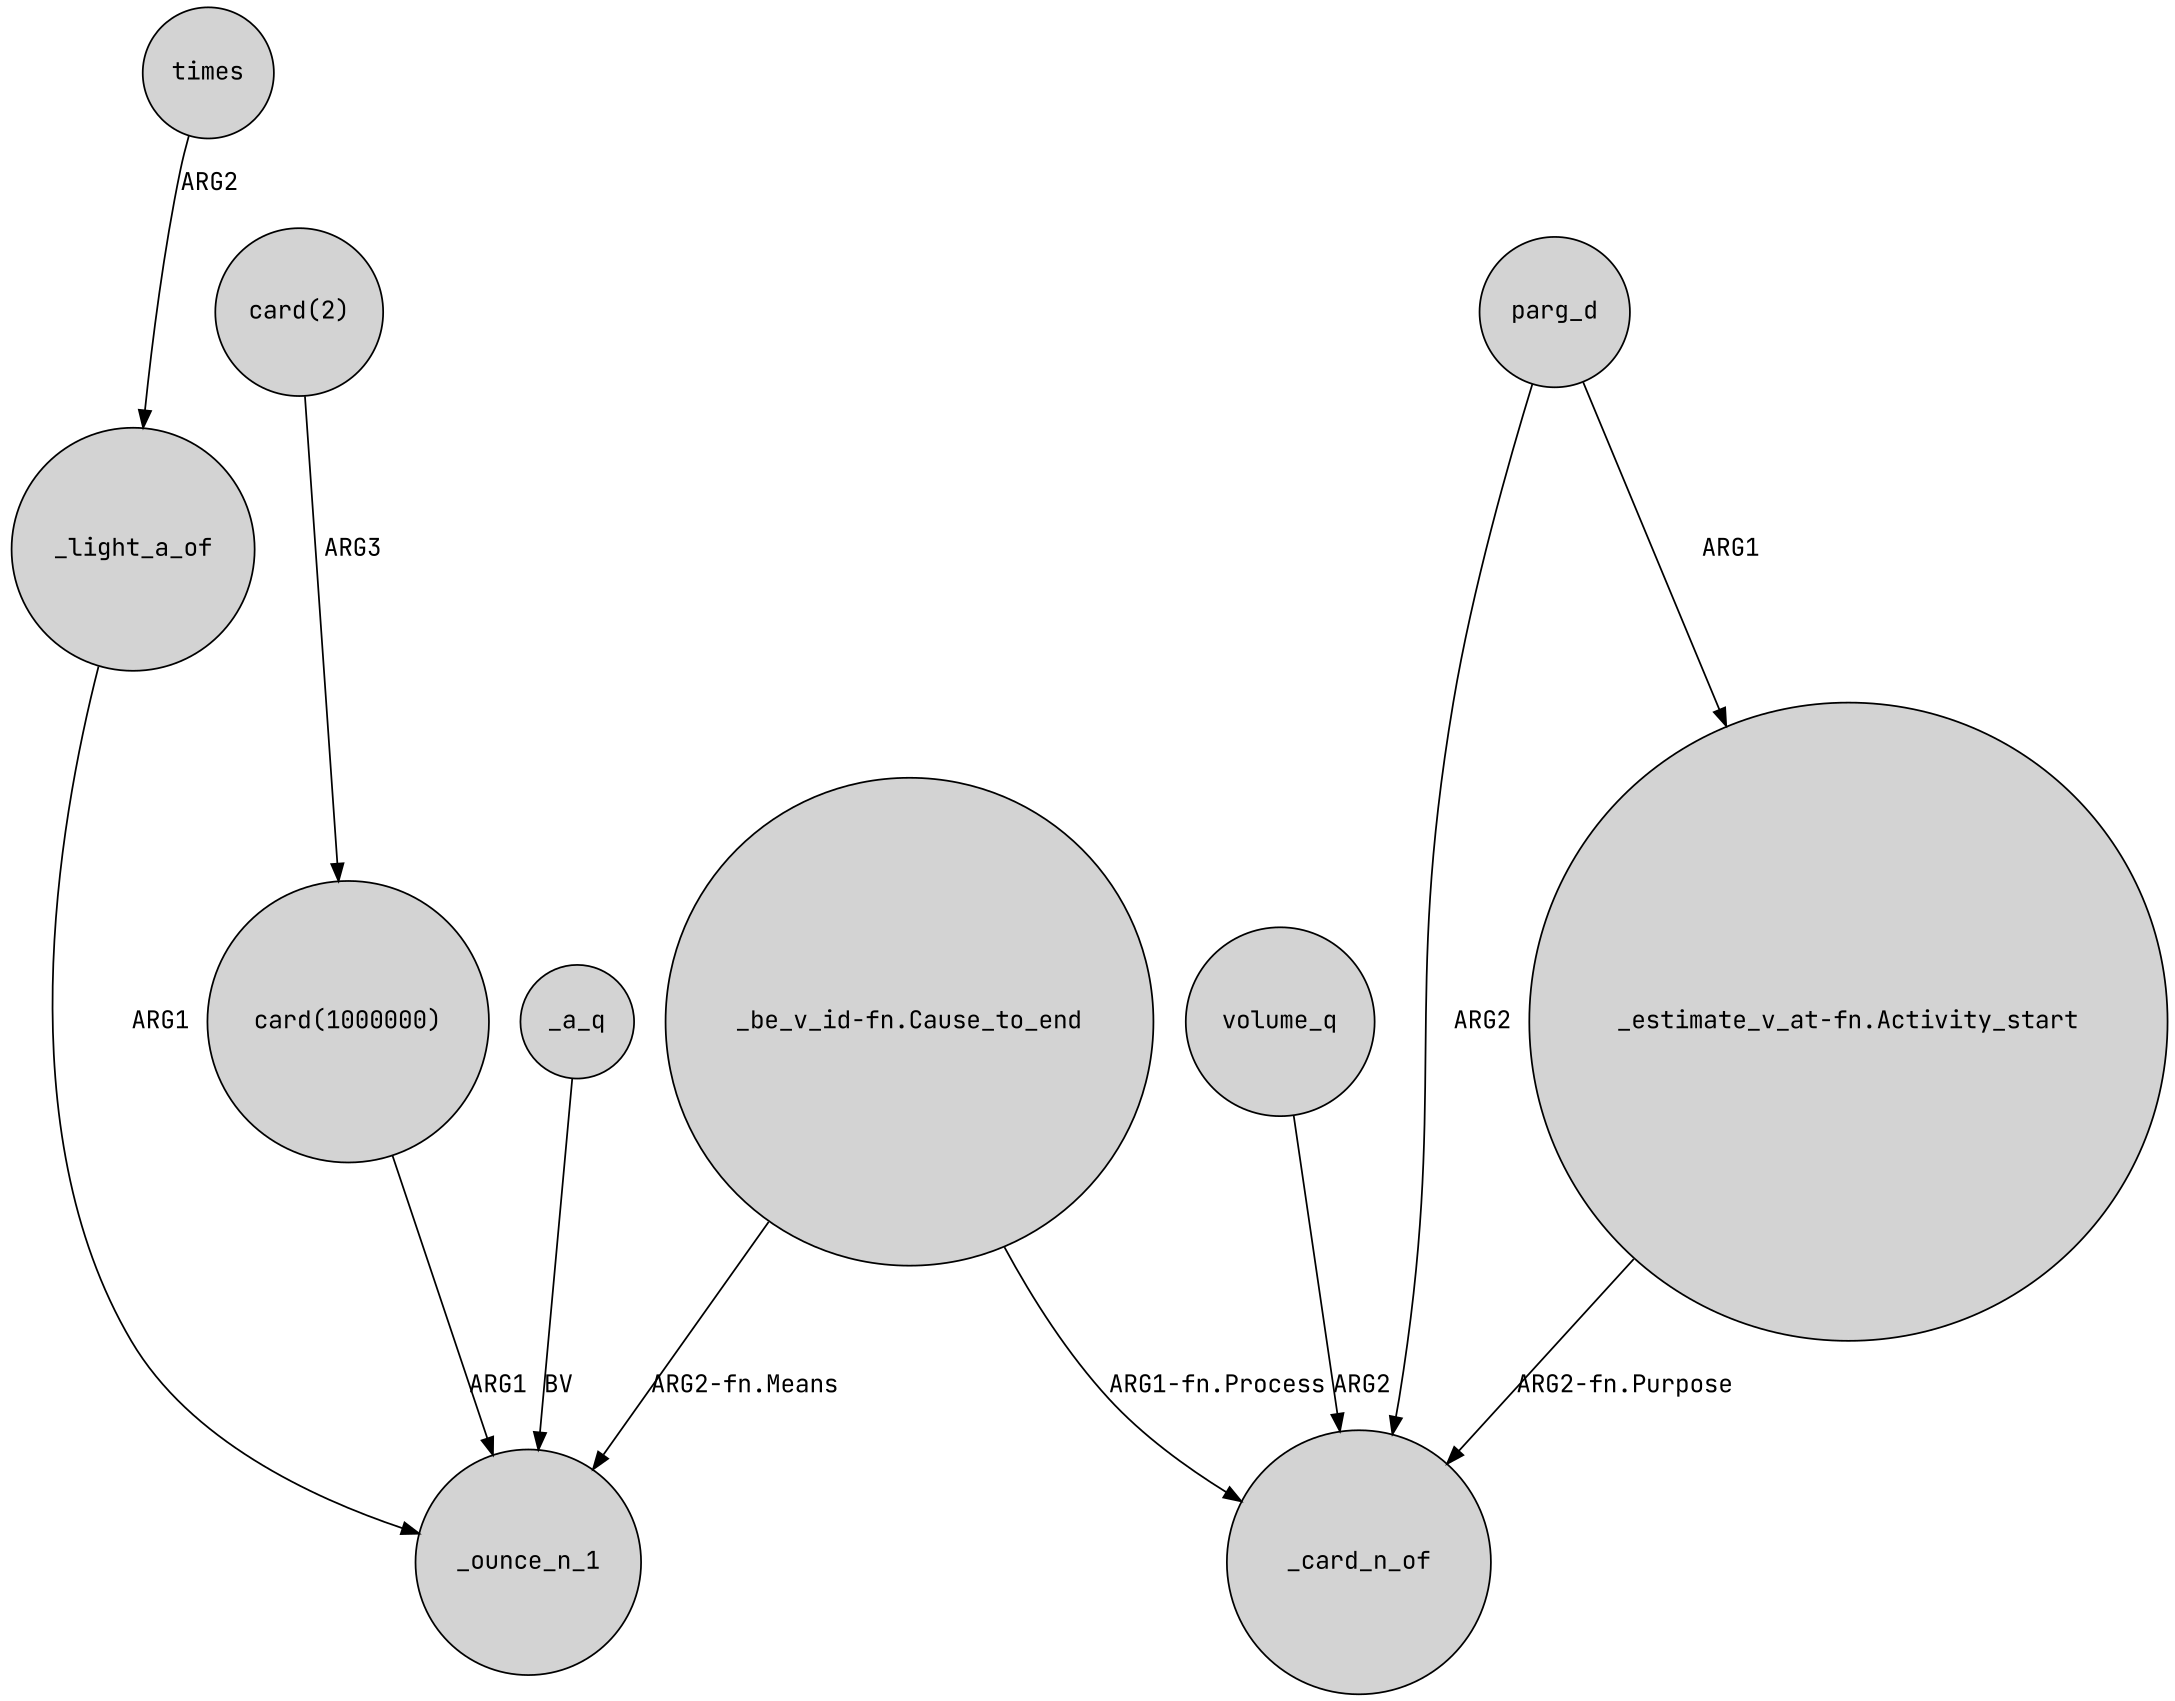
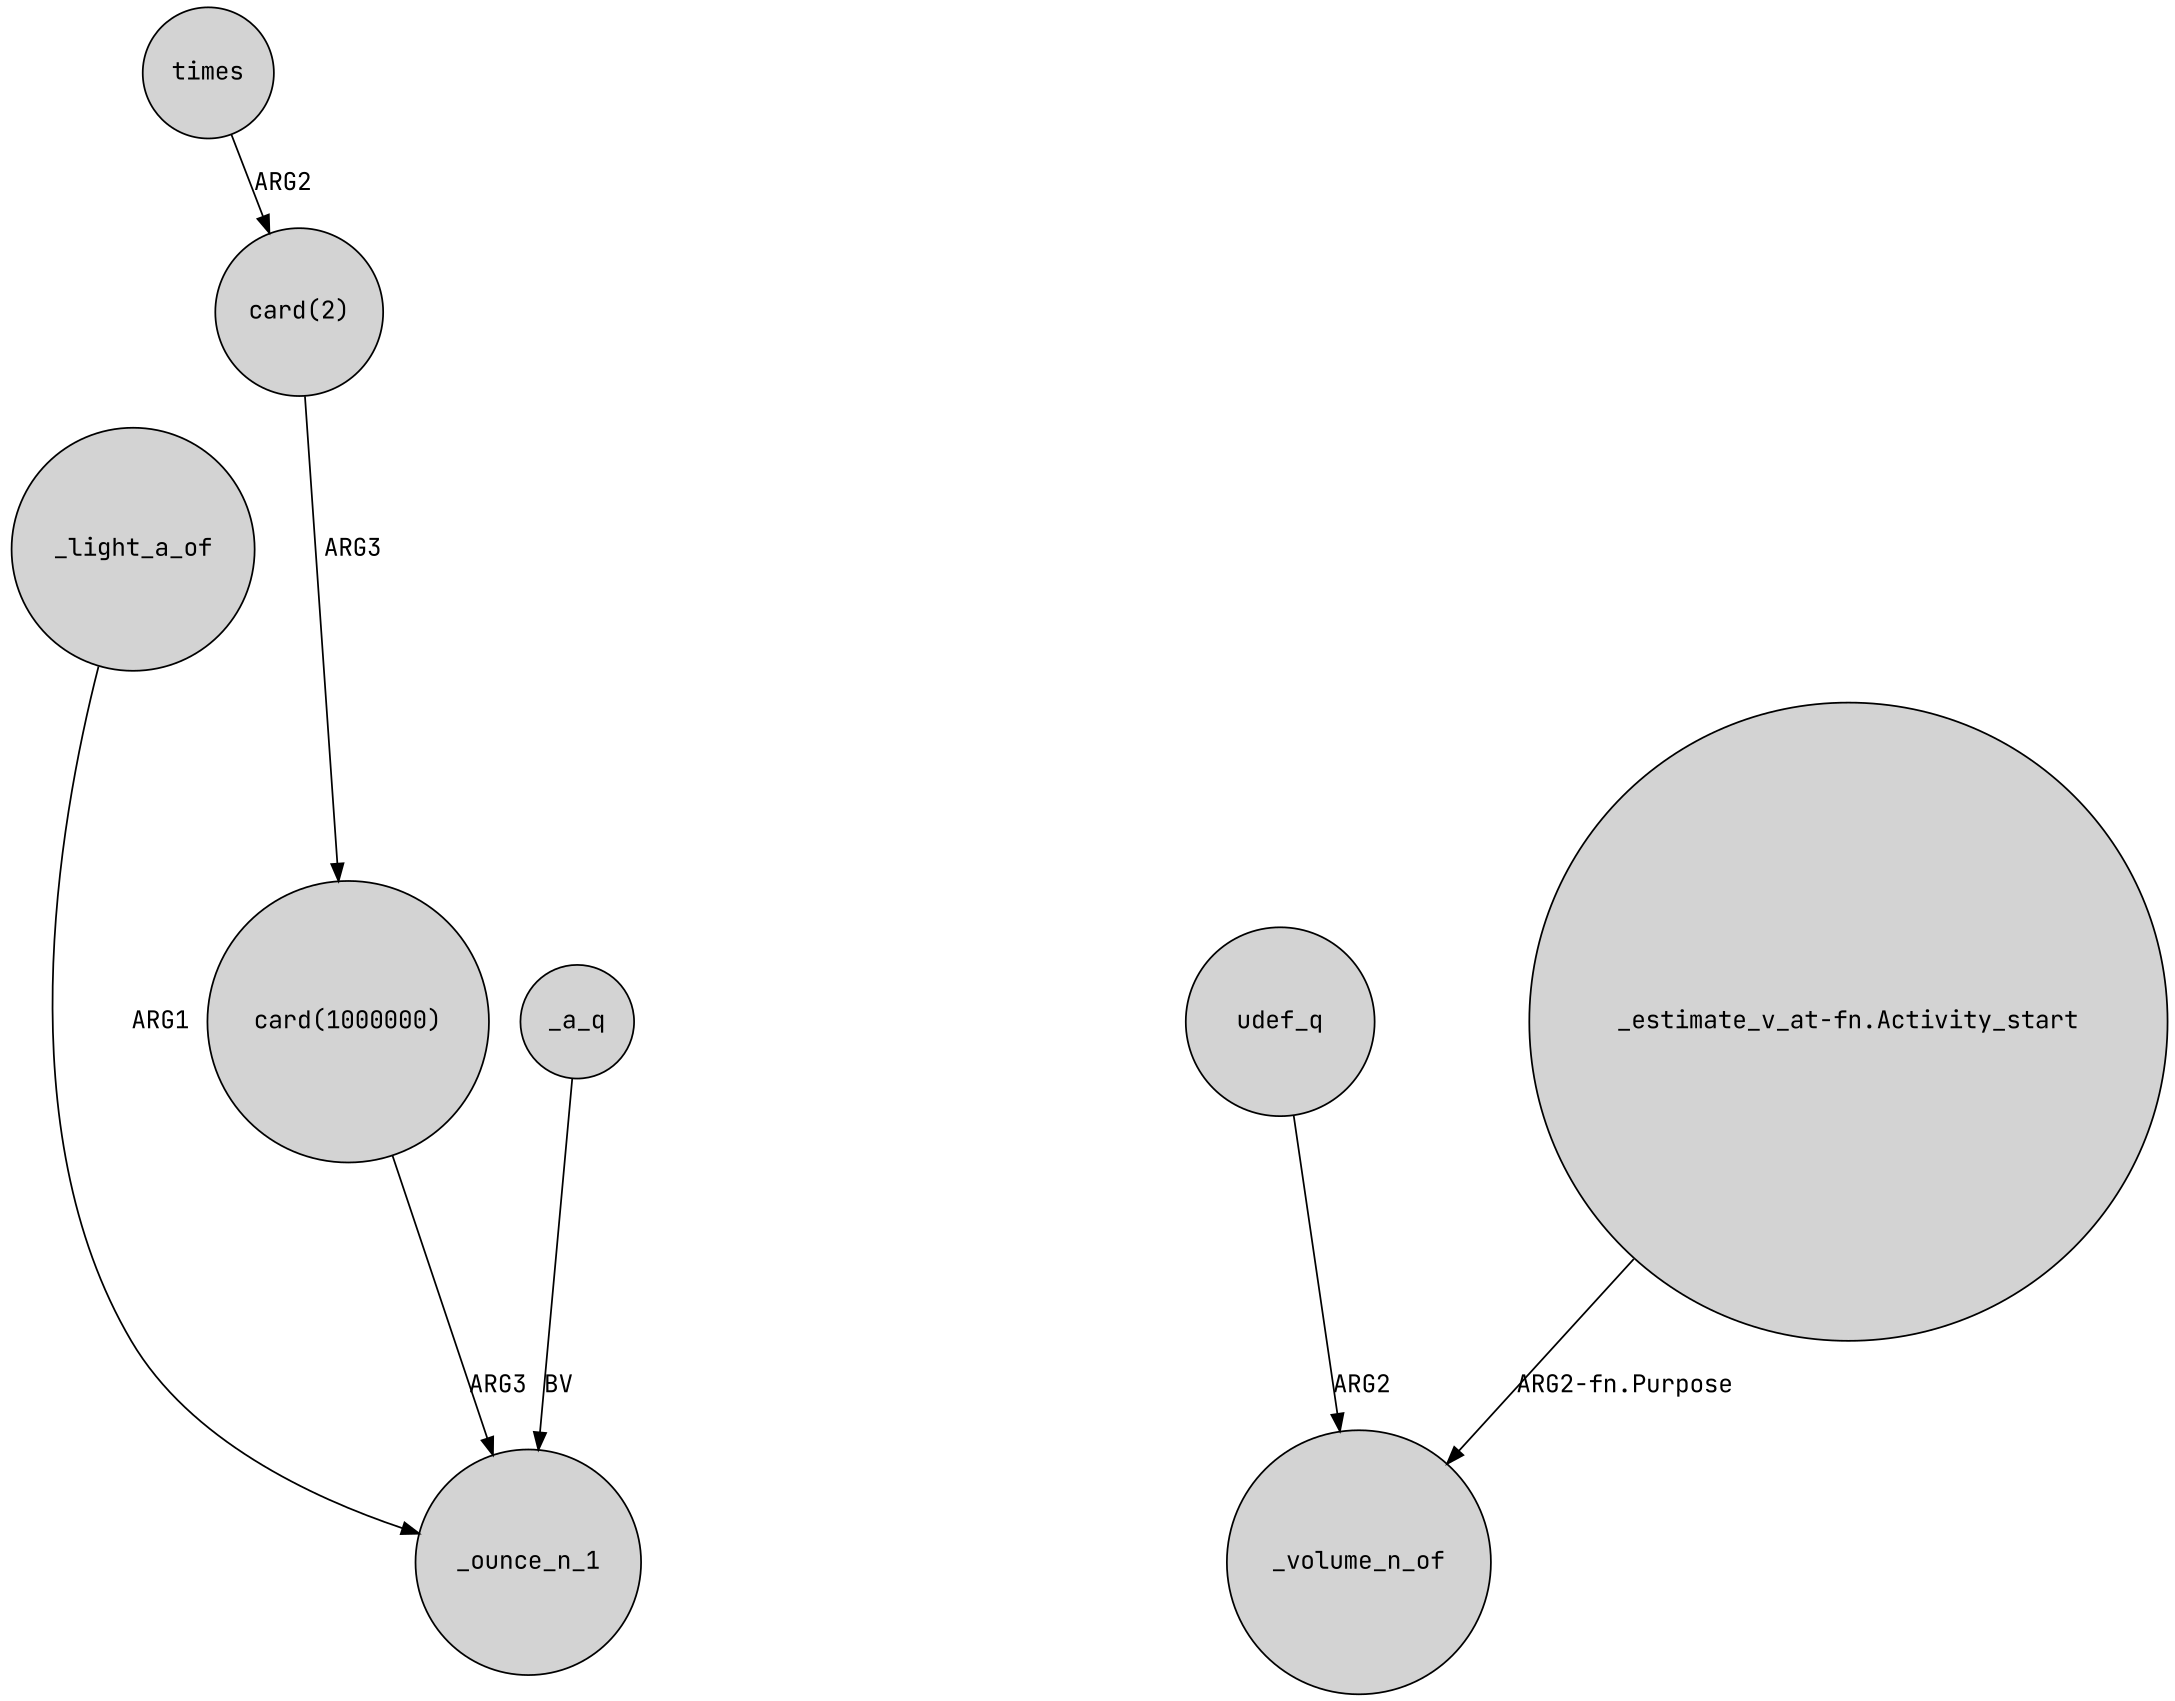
edge "times" -> "_light_a_of": now "times" -> "card(2)"
node "parg_d": removed
node "_be_v_id-fn.Cause_to_end": removed
node "volume_q": label "volume_q" -> "udef_q"
edge "card(1000000)" -> "_ounce_n_1": label "ARG1" -> "ARG3"
node "_card_n_of": label "_card_n_of" -> "_volume_n_of"
